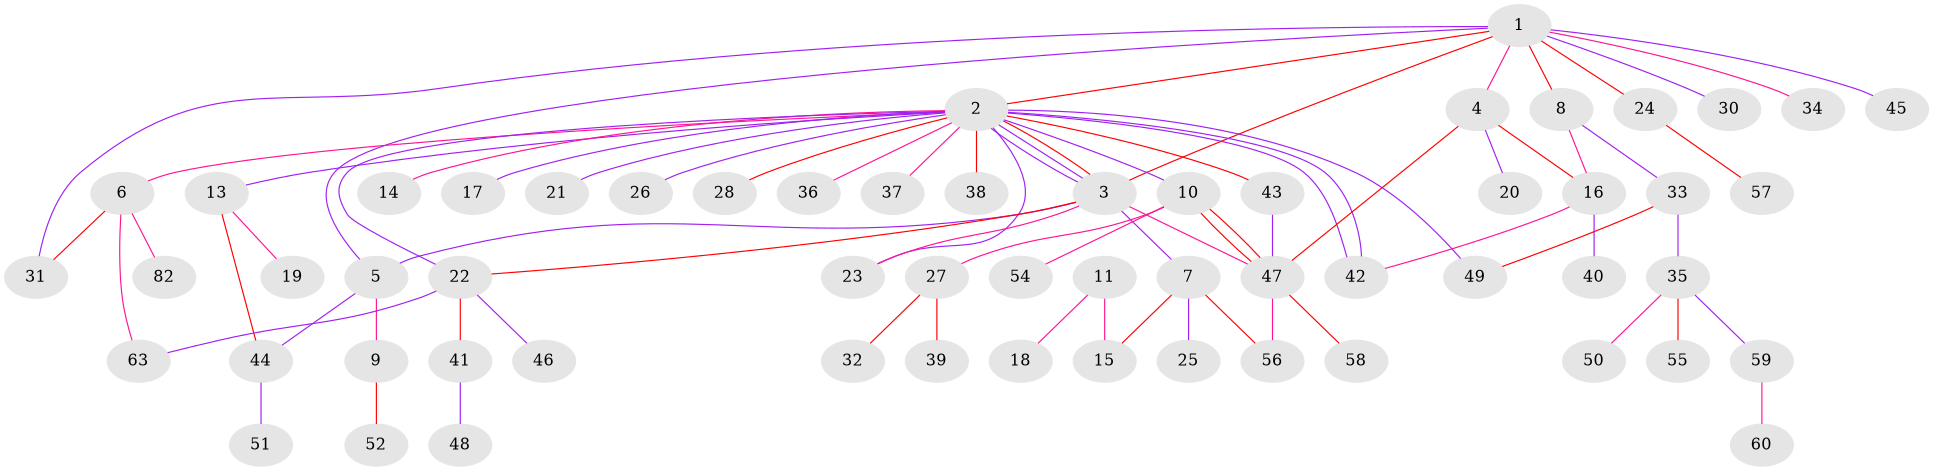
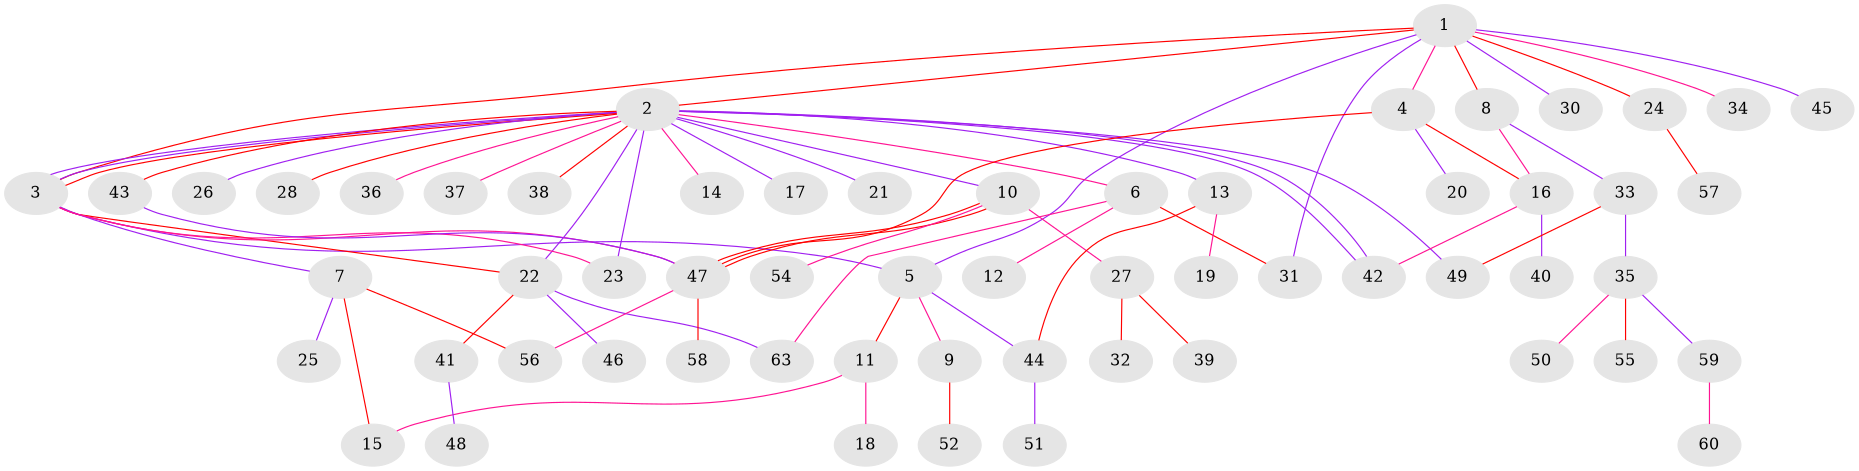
node "82": label "82" -> "12"
edge "5" -- "11": added
